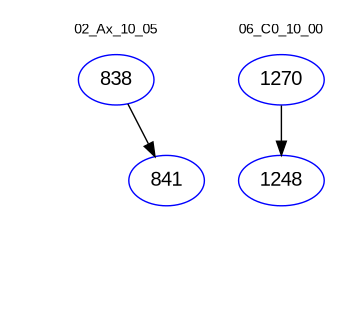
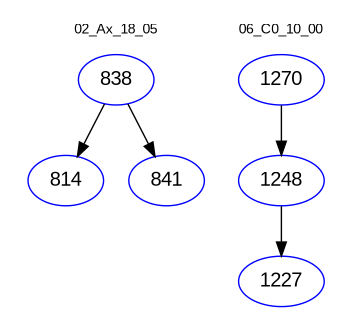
cluster "02_Ax_10_05": label "02_Ax_10_05" -> "02_Ax_18_05"
node "814": added
node "1227": added
